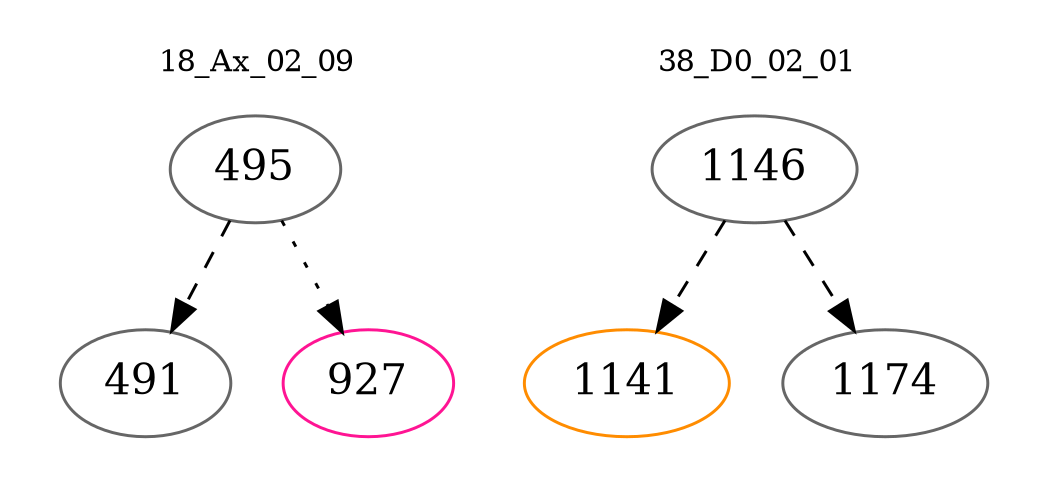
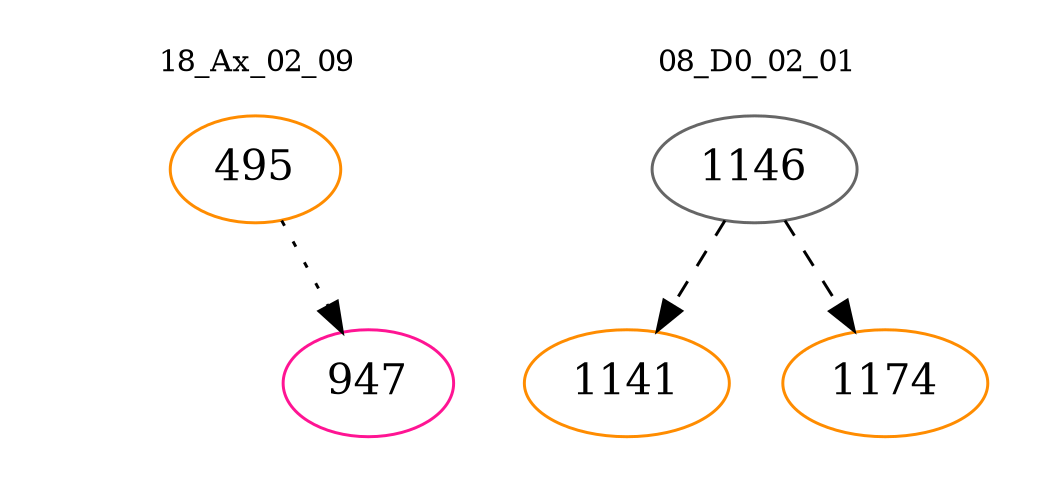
cluster "38_D0_02_01": label "38_D0_02_01" -> "08_D0_02_01"
node "495": color gray40 -> darkorange
node "491": removed
node "927": label "927" -> "947"
node "1174": color gray40 -> darkorange
